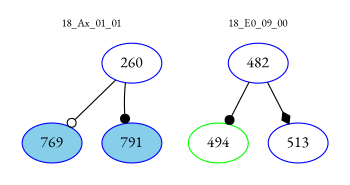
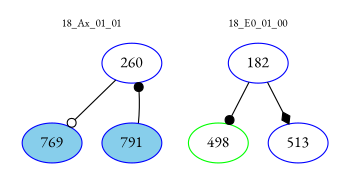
cluster "18_E0_09_00": label "18_E0_09_00" -> "18_E0_01_00"
node "482": label "482" -> "182"
edge "260" -> "791": reversed
node "494": label "494" -> "498"
